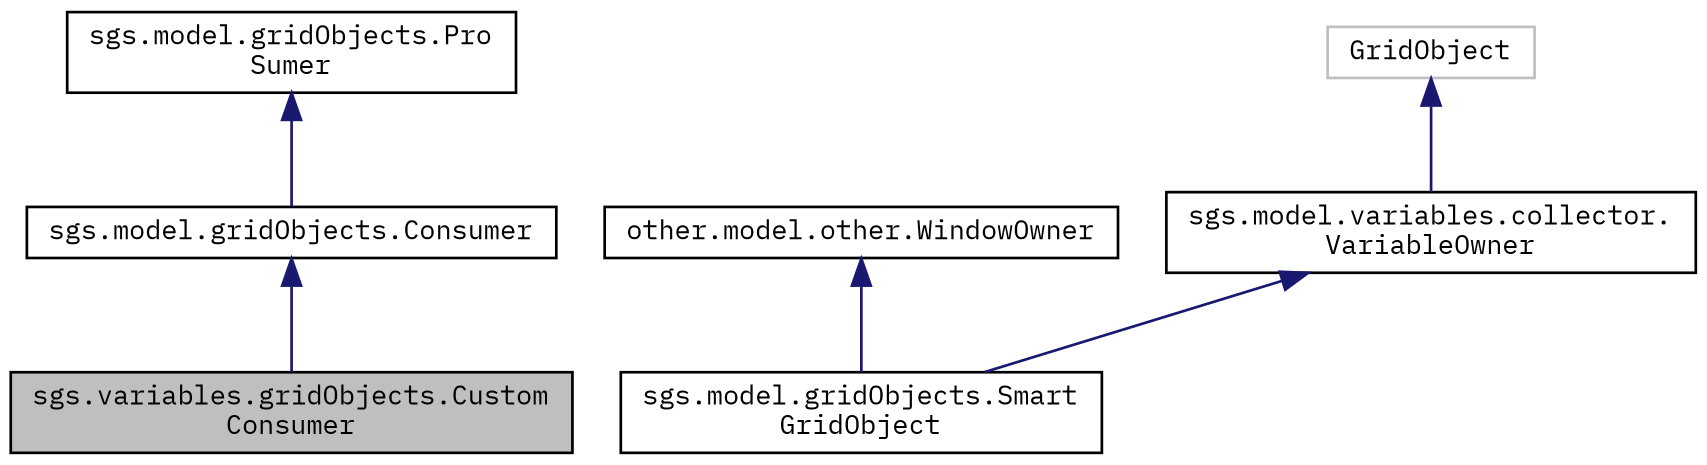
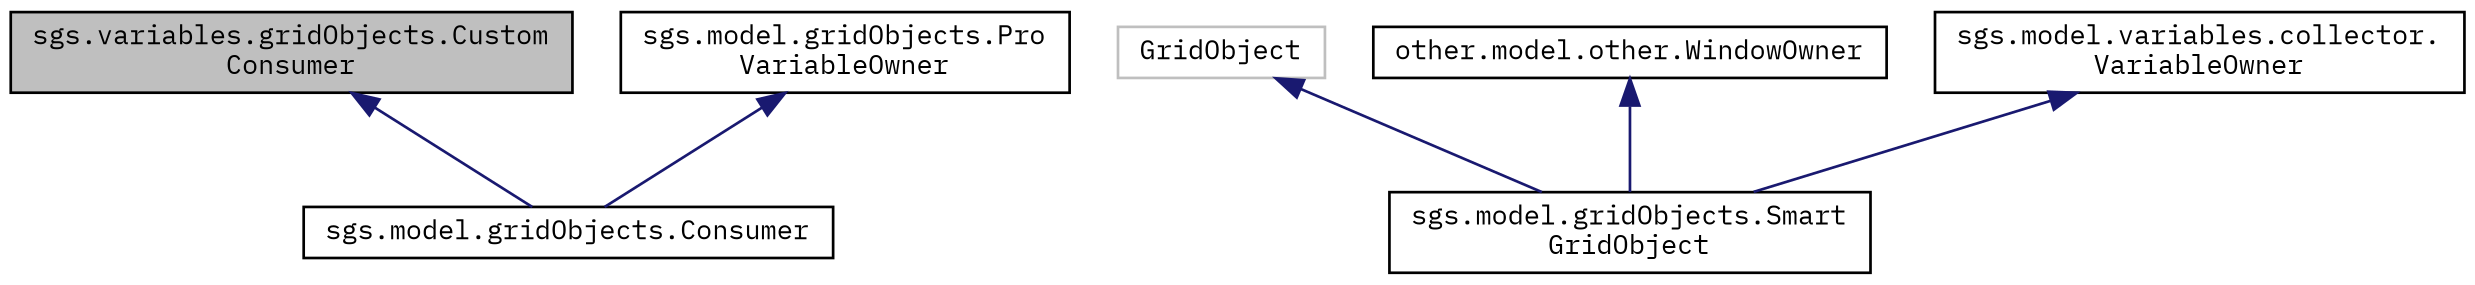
node "sgs.model.gridObjects.Pro Sumer": label "sgs.model.gridObjects.Pro Sumer" -> "sgs.model.gridObjects.Pro VariableOwner"
edge "sgs.model.variables.collector. VariableOwner" -> "GridObject": now "sgs.model.gridObjects.Smart GridObject" -> "GridObject"
edge "sgs.variables.gridObjects.Custom Consumer" -> "sgs.model.gridObjects.Consumer": reversed
